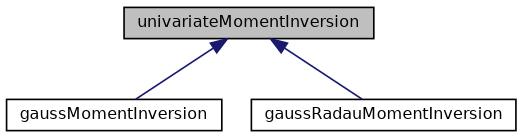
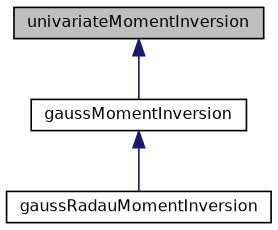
edge "gaussRadauMomentInversion" -> "univariateMomentInversion": now "gaussRadauMomentInversion" -> "gaussMomentInversion"
